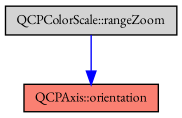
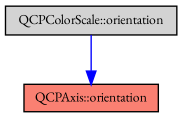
node "QCPColorScale::rangeZoom": label "QCPColorScale::rangeZoom" -> "QCPColorScale::orientation"
